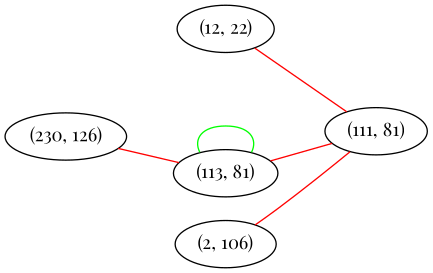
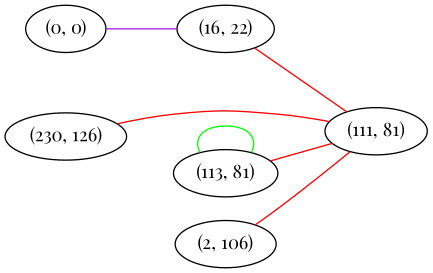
node "(0, 0)": added
node "(12, 22)": label "(12, 22)" -> "(16, 22)"
edge "(230, 126)" -- "(113, 81)": now "(230, 126)" -- "(111, 81)"
